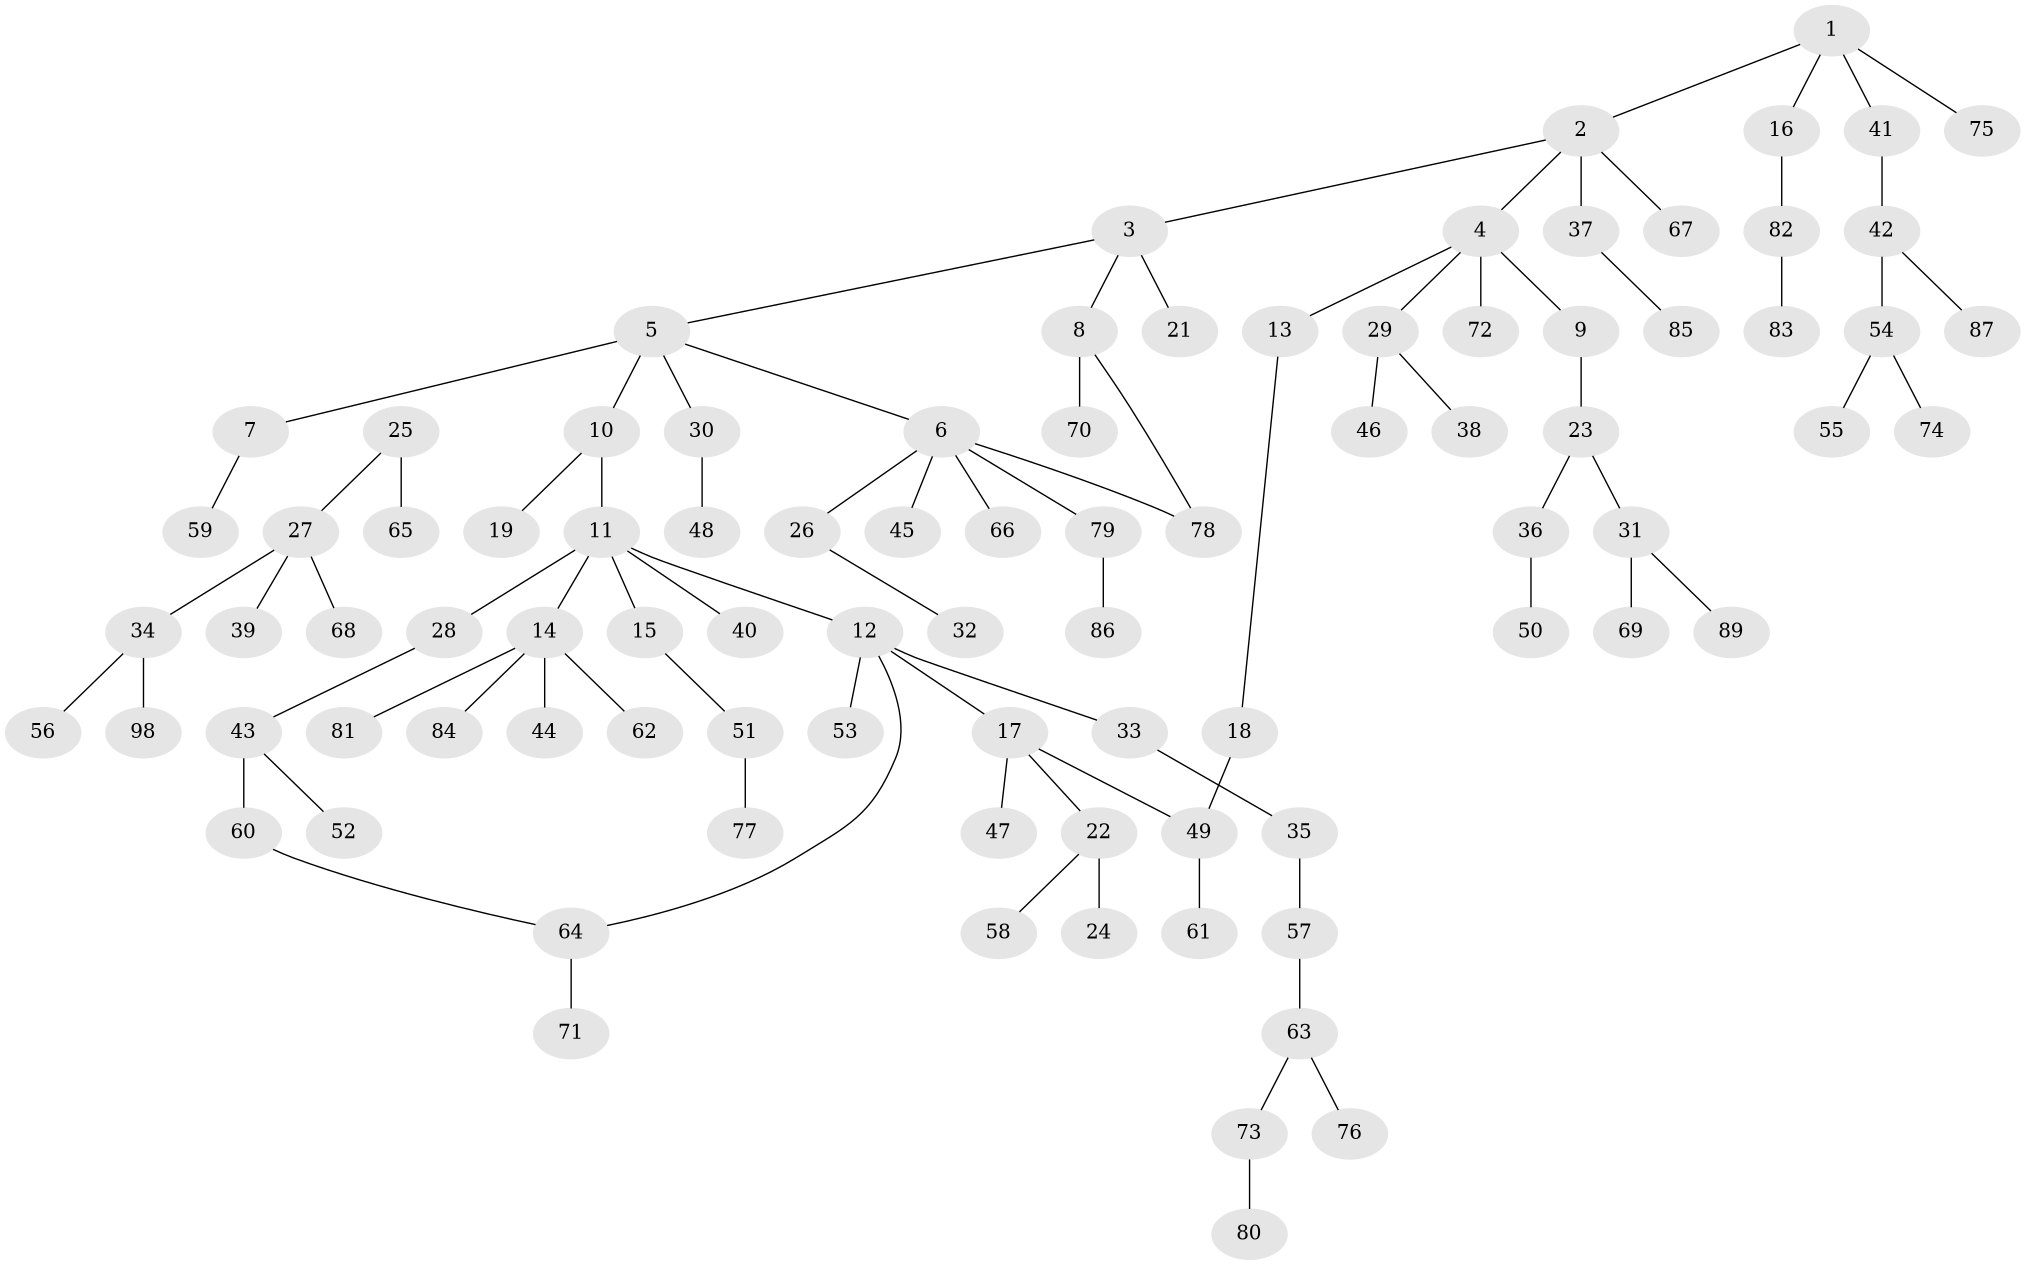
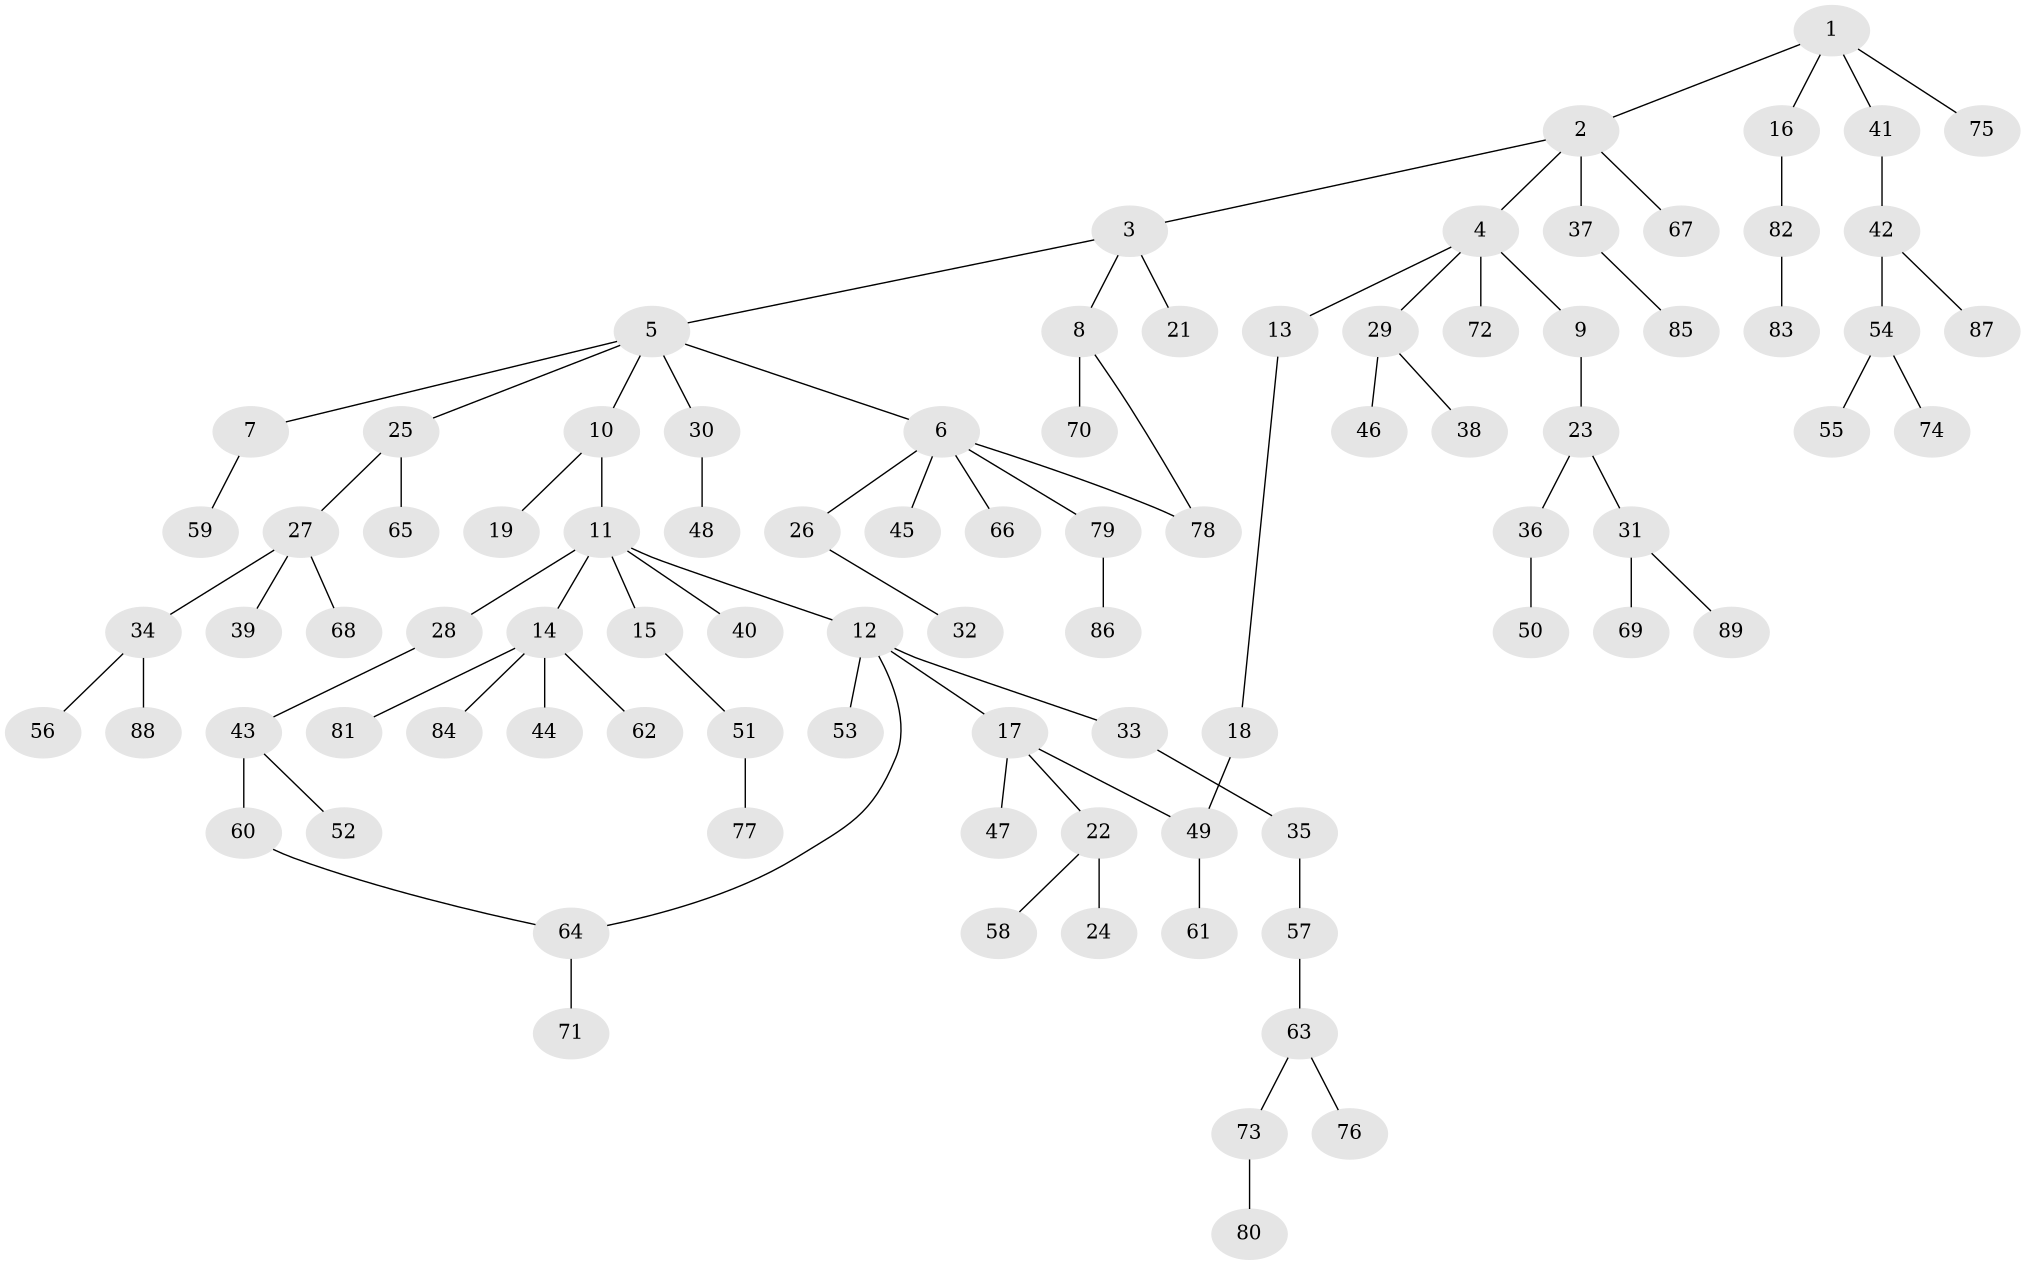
edge "5" -- "25": added
node "98": label "98" -> "88"
